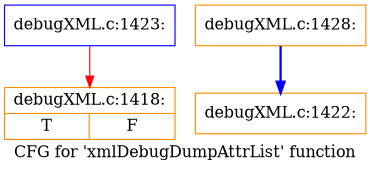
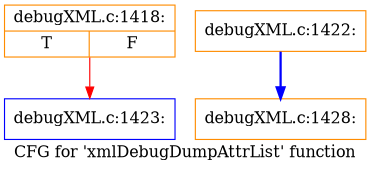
edge "debugXML.c:1423:" -> "debugXML.c:1418:": reversed
edge "debugXML.c:1428:" -> "debugXML.c:1422:": reversed
